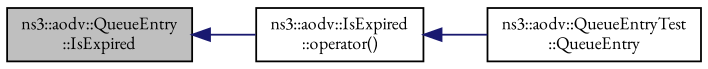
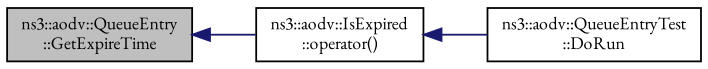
node "ns3::aodv::QueueEntry ::IsExpired": label "ns3::aodv::QueueEntry ::IsExpired" -> "ns3::aodv::QueueEntry ::GetExpireTime"
node "ns3::aodv::QueueEntryTest ::QueueEntry": label "ns3::aodv::QueueEntryTest ::QueueEntry" -> "ns3::aodv::QueueEntryTest ::DoRun"
